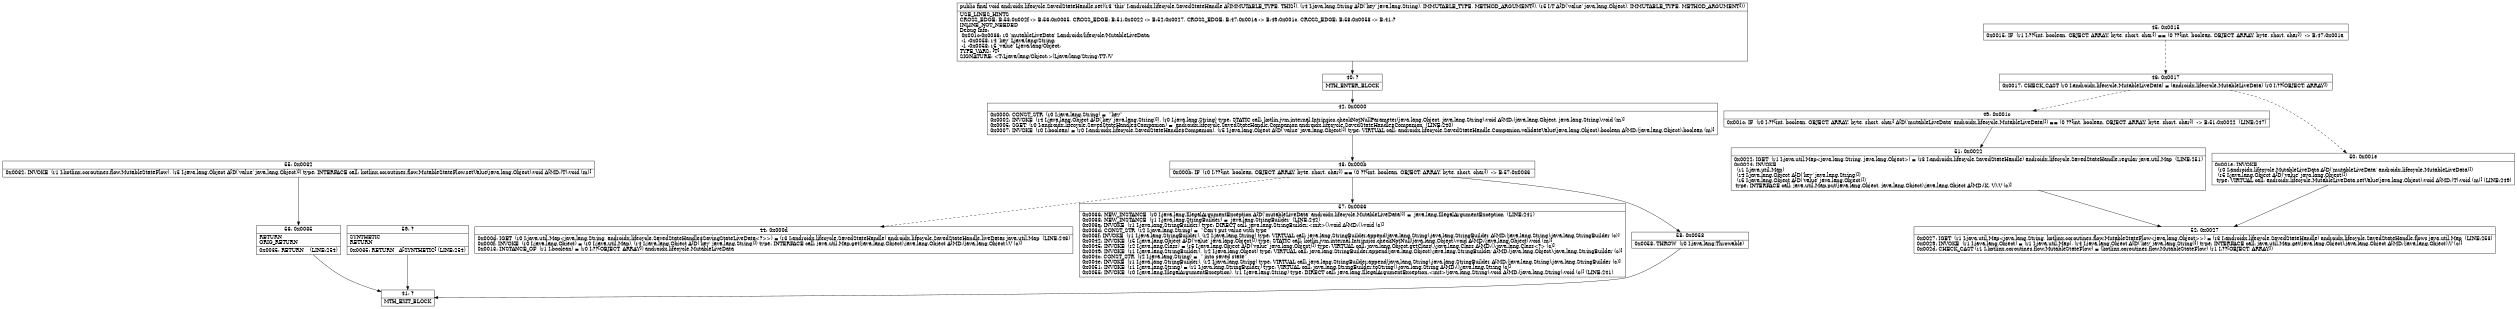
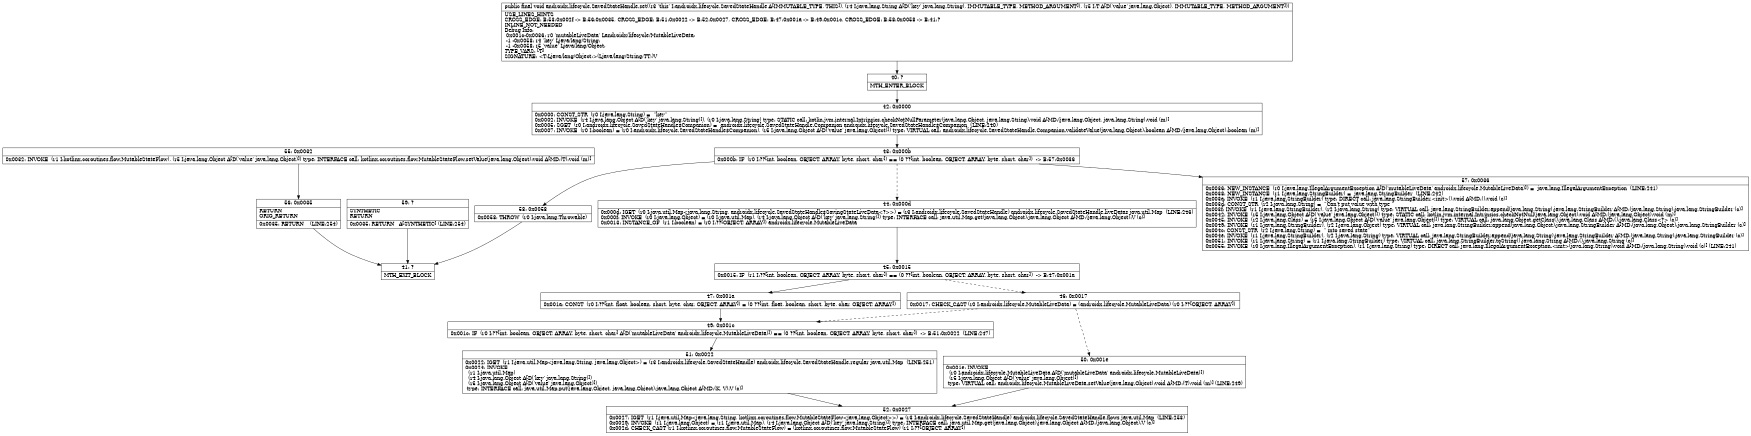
edge "44: 0x000d" -> "45: 0x0015": added
node "47: 0x001a": added
